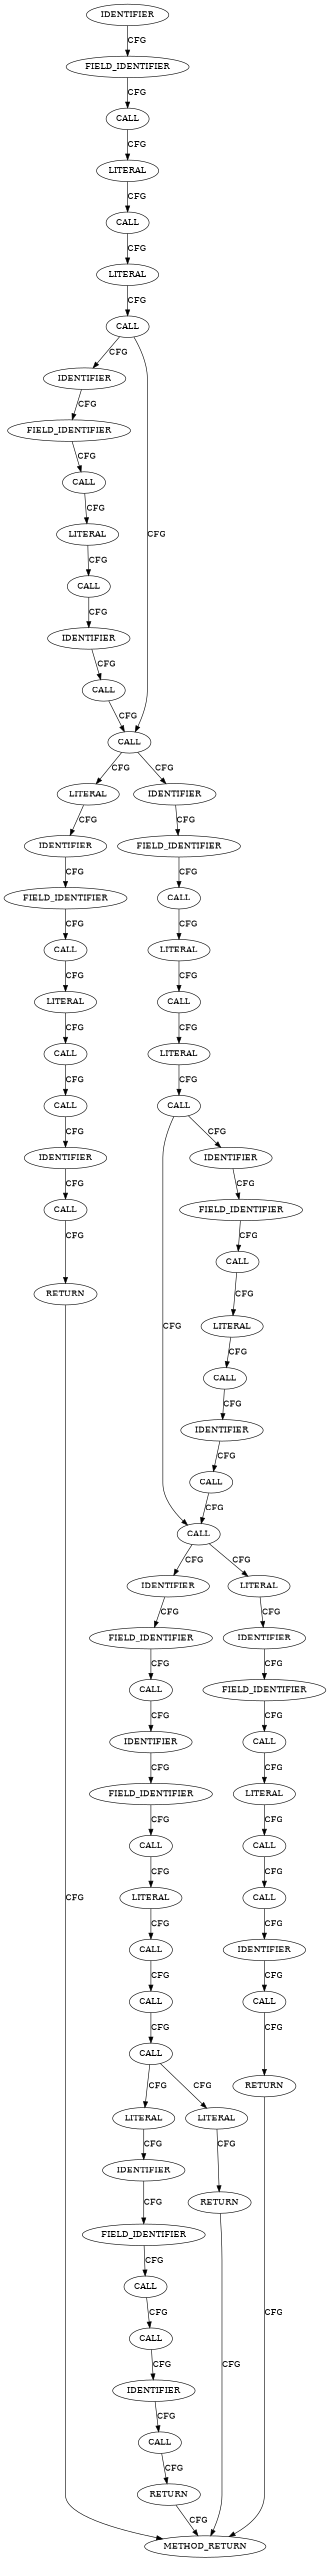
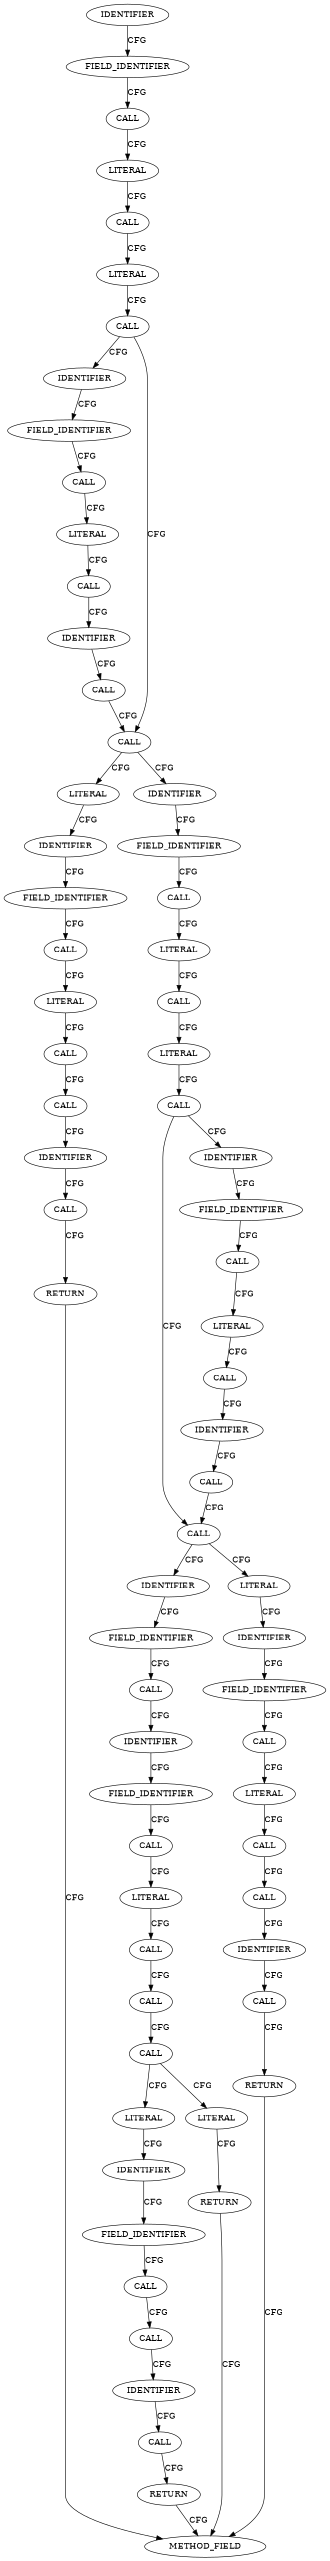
node "METHOD_RETURN": label "METHOD_RETURN" -> "METHOD_FIELD"
